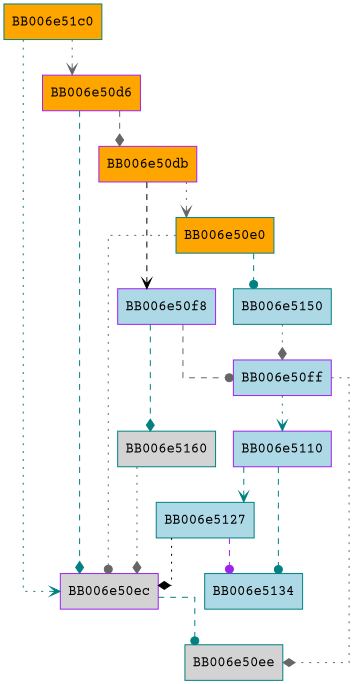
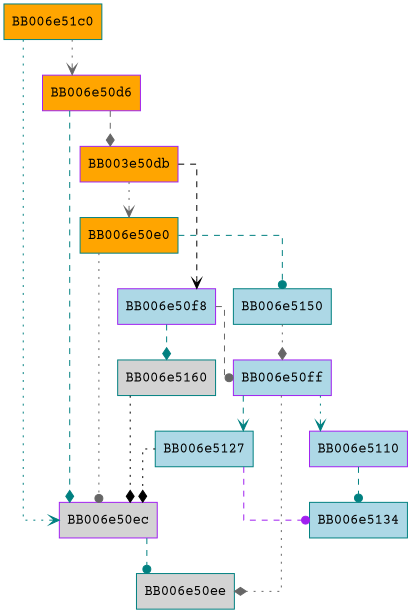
node "BB006e50db": label "BB006e50db" -> "BB003e50db"
edge "BB006e5110" -> "BB006e5127": now "BB006e50ff" -> "BB006e5127"
edge "BB006e5160" -> "BB006e50ec": color gray40 -> black
